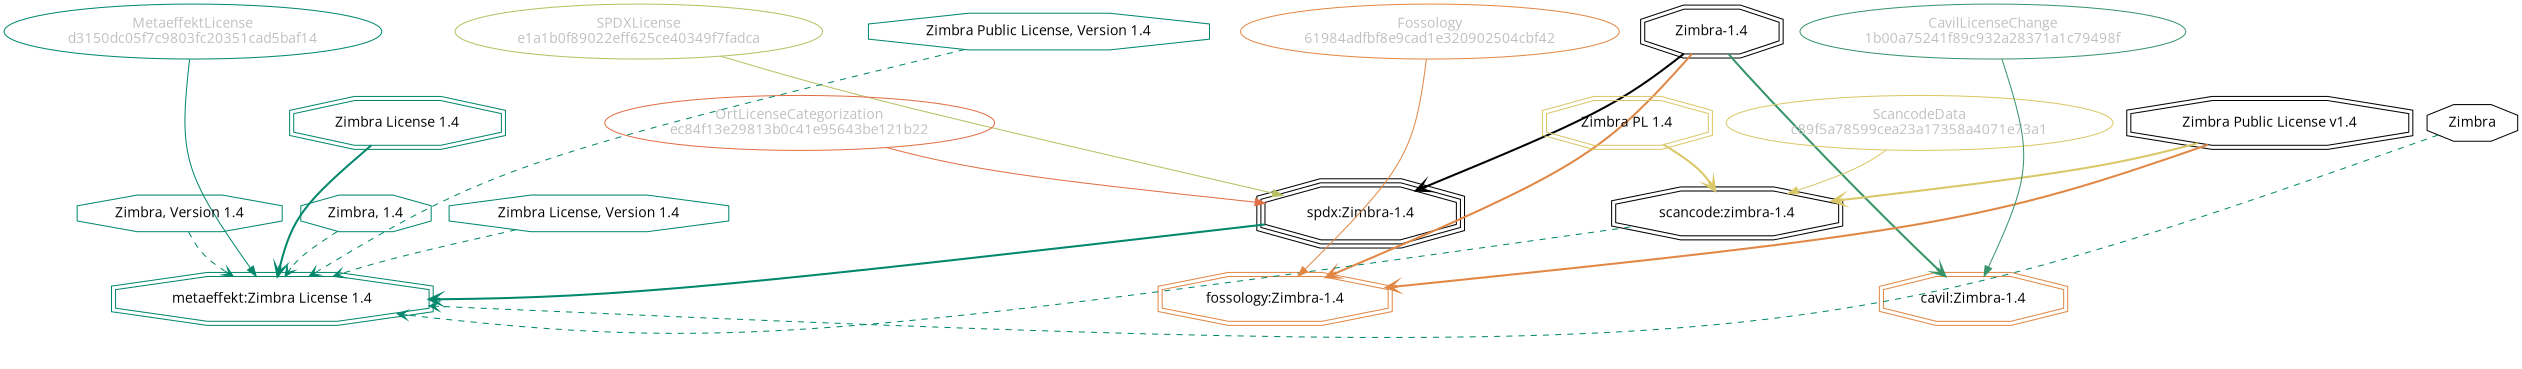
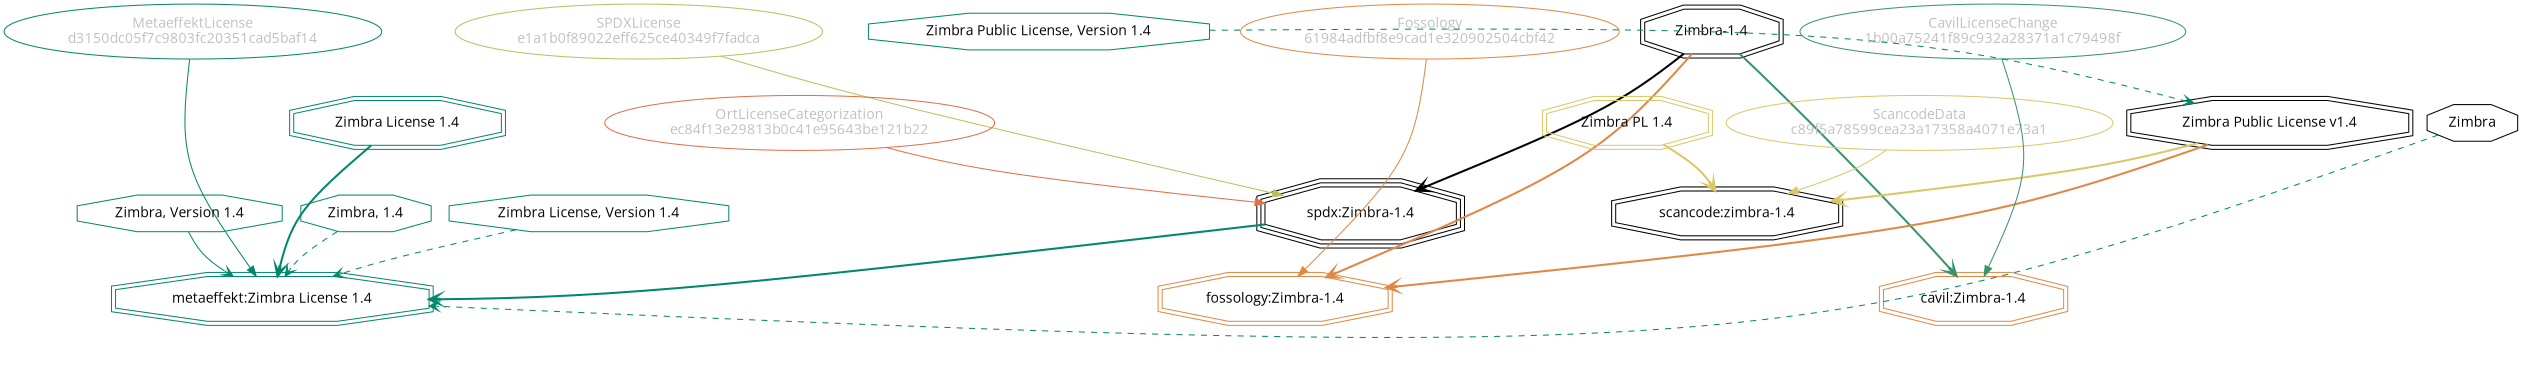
edge "Zimbra Public License, Version 1.4" -> "metaeffekt:Zimbra License 1.4": now "Zimbra Public License, Version 1.4" -> "Zimbra Public License v1.4"
edge "cavil:Zimbra-1.4" -> "Zimbra-1.4": reversed
edge "Zimbra, Version 1.4" -> "metaeffekt:Zimbra License 1.4": style dashed -> solid
edge "scancode:zimbra-1.4" -> "metaeffekt:Zimbra License 1.4": removed
